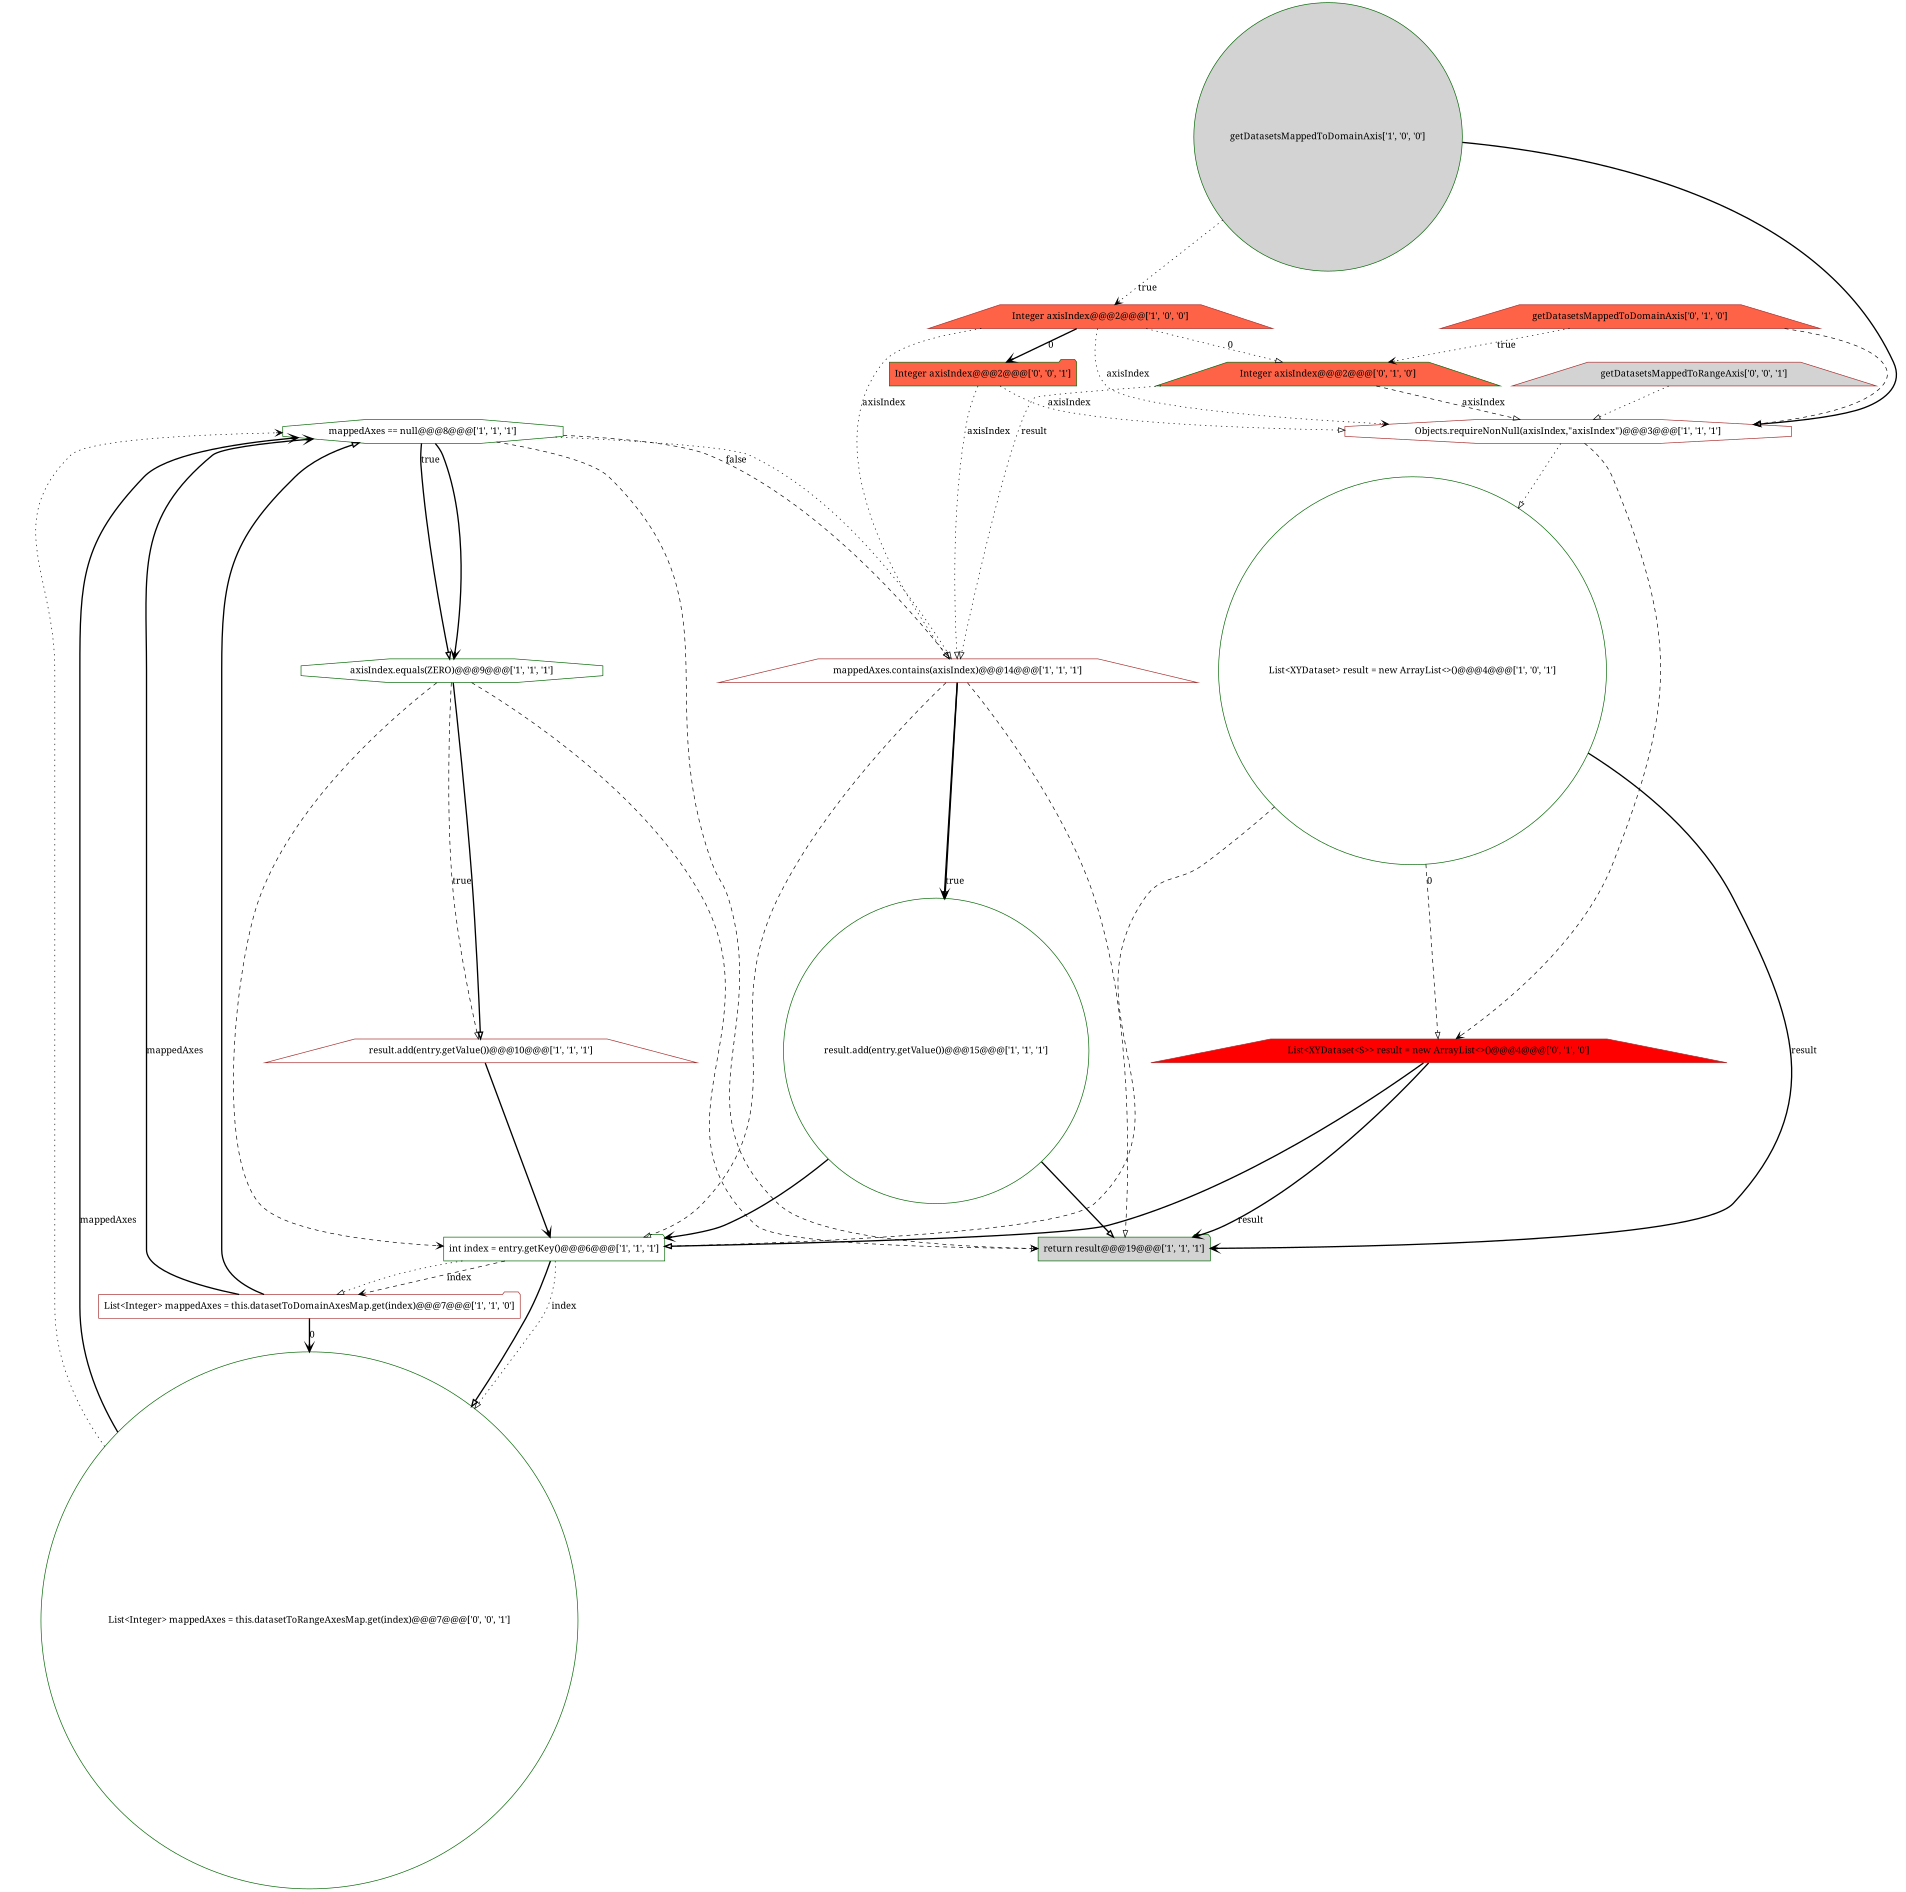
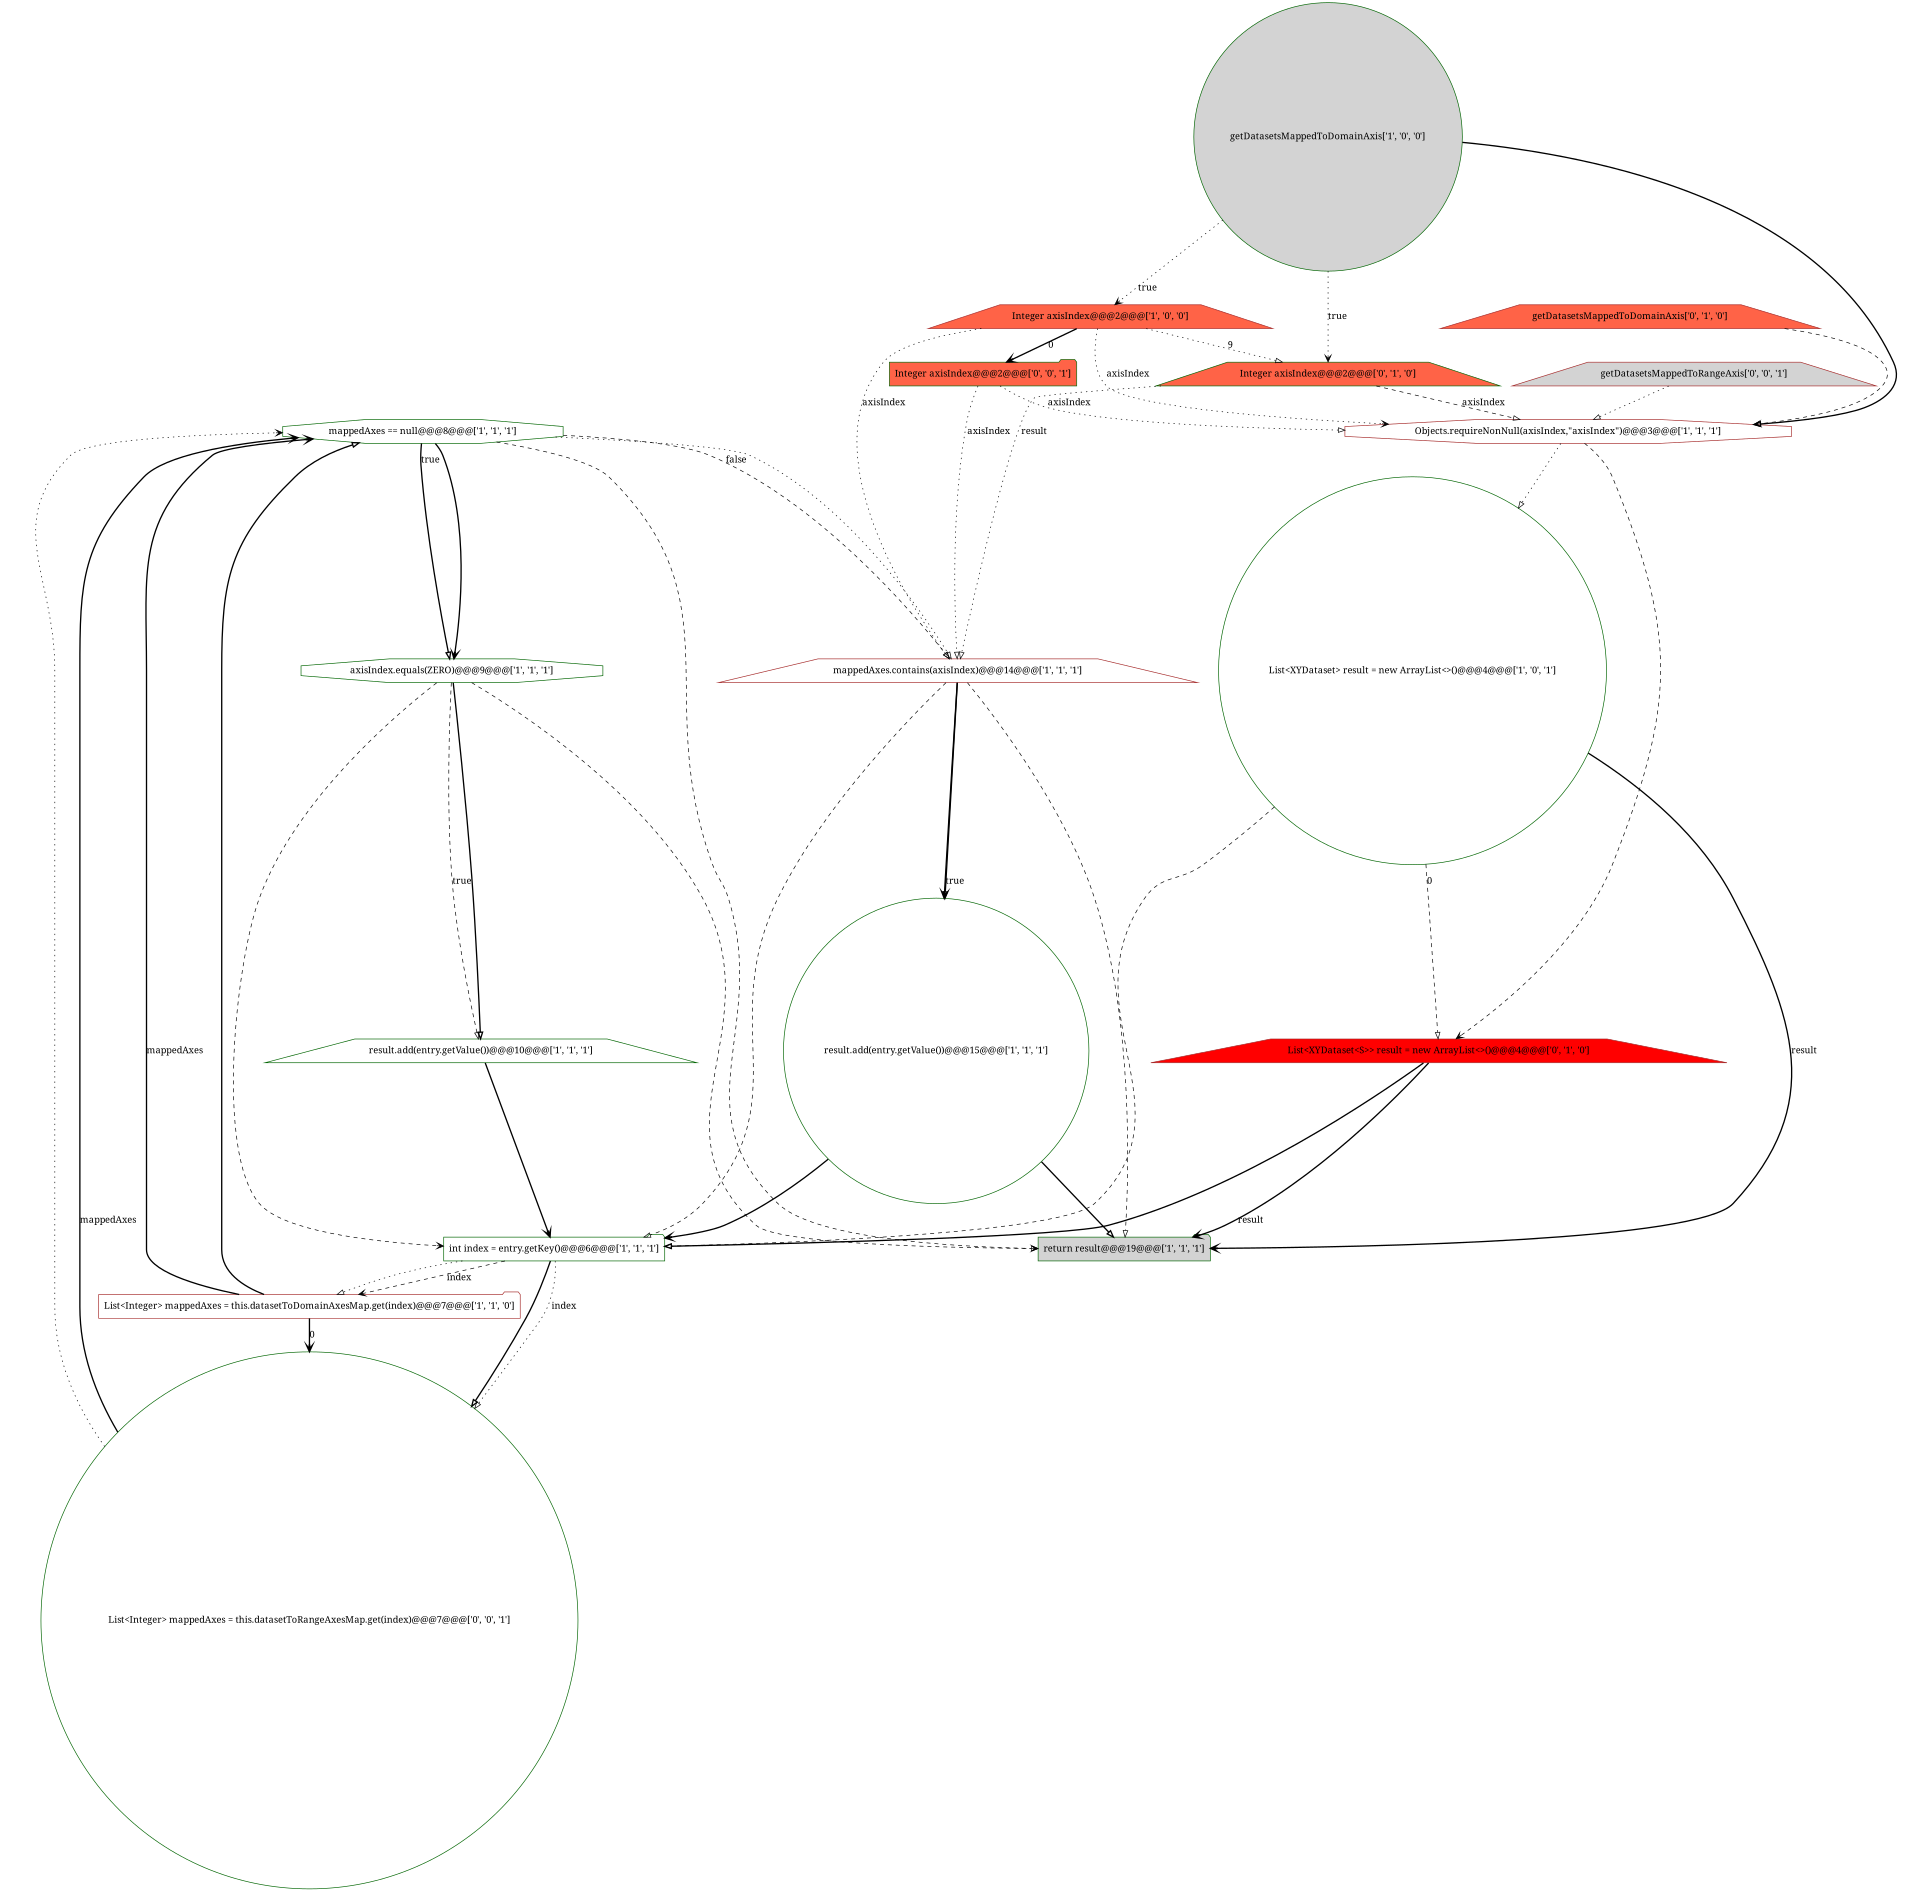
edge "Integer axisIndex@@@2@@@['1', '0', '0']" -> "Integer axisIndex@@@2@@@['0', '1', '0']": label "0" -> "9"
edge "getDatasetsMappedToDomainAxis['0', '1', '0']" -> "Integer axisIndex@@@2@@@['0', '1', '0']": now "getDatasetsMappedToDomainAxis['1', '0', '0']" -> "Integer axisIndex@@@2@@@['0', '1', '0']"
node "result.add(entry.getValue())@@@10@@@['1', '1', '1']": color brown -> darkgreen
